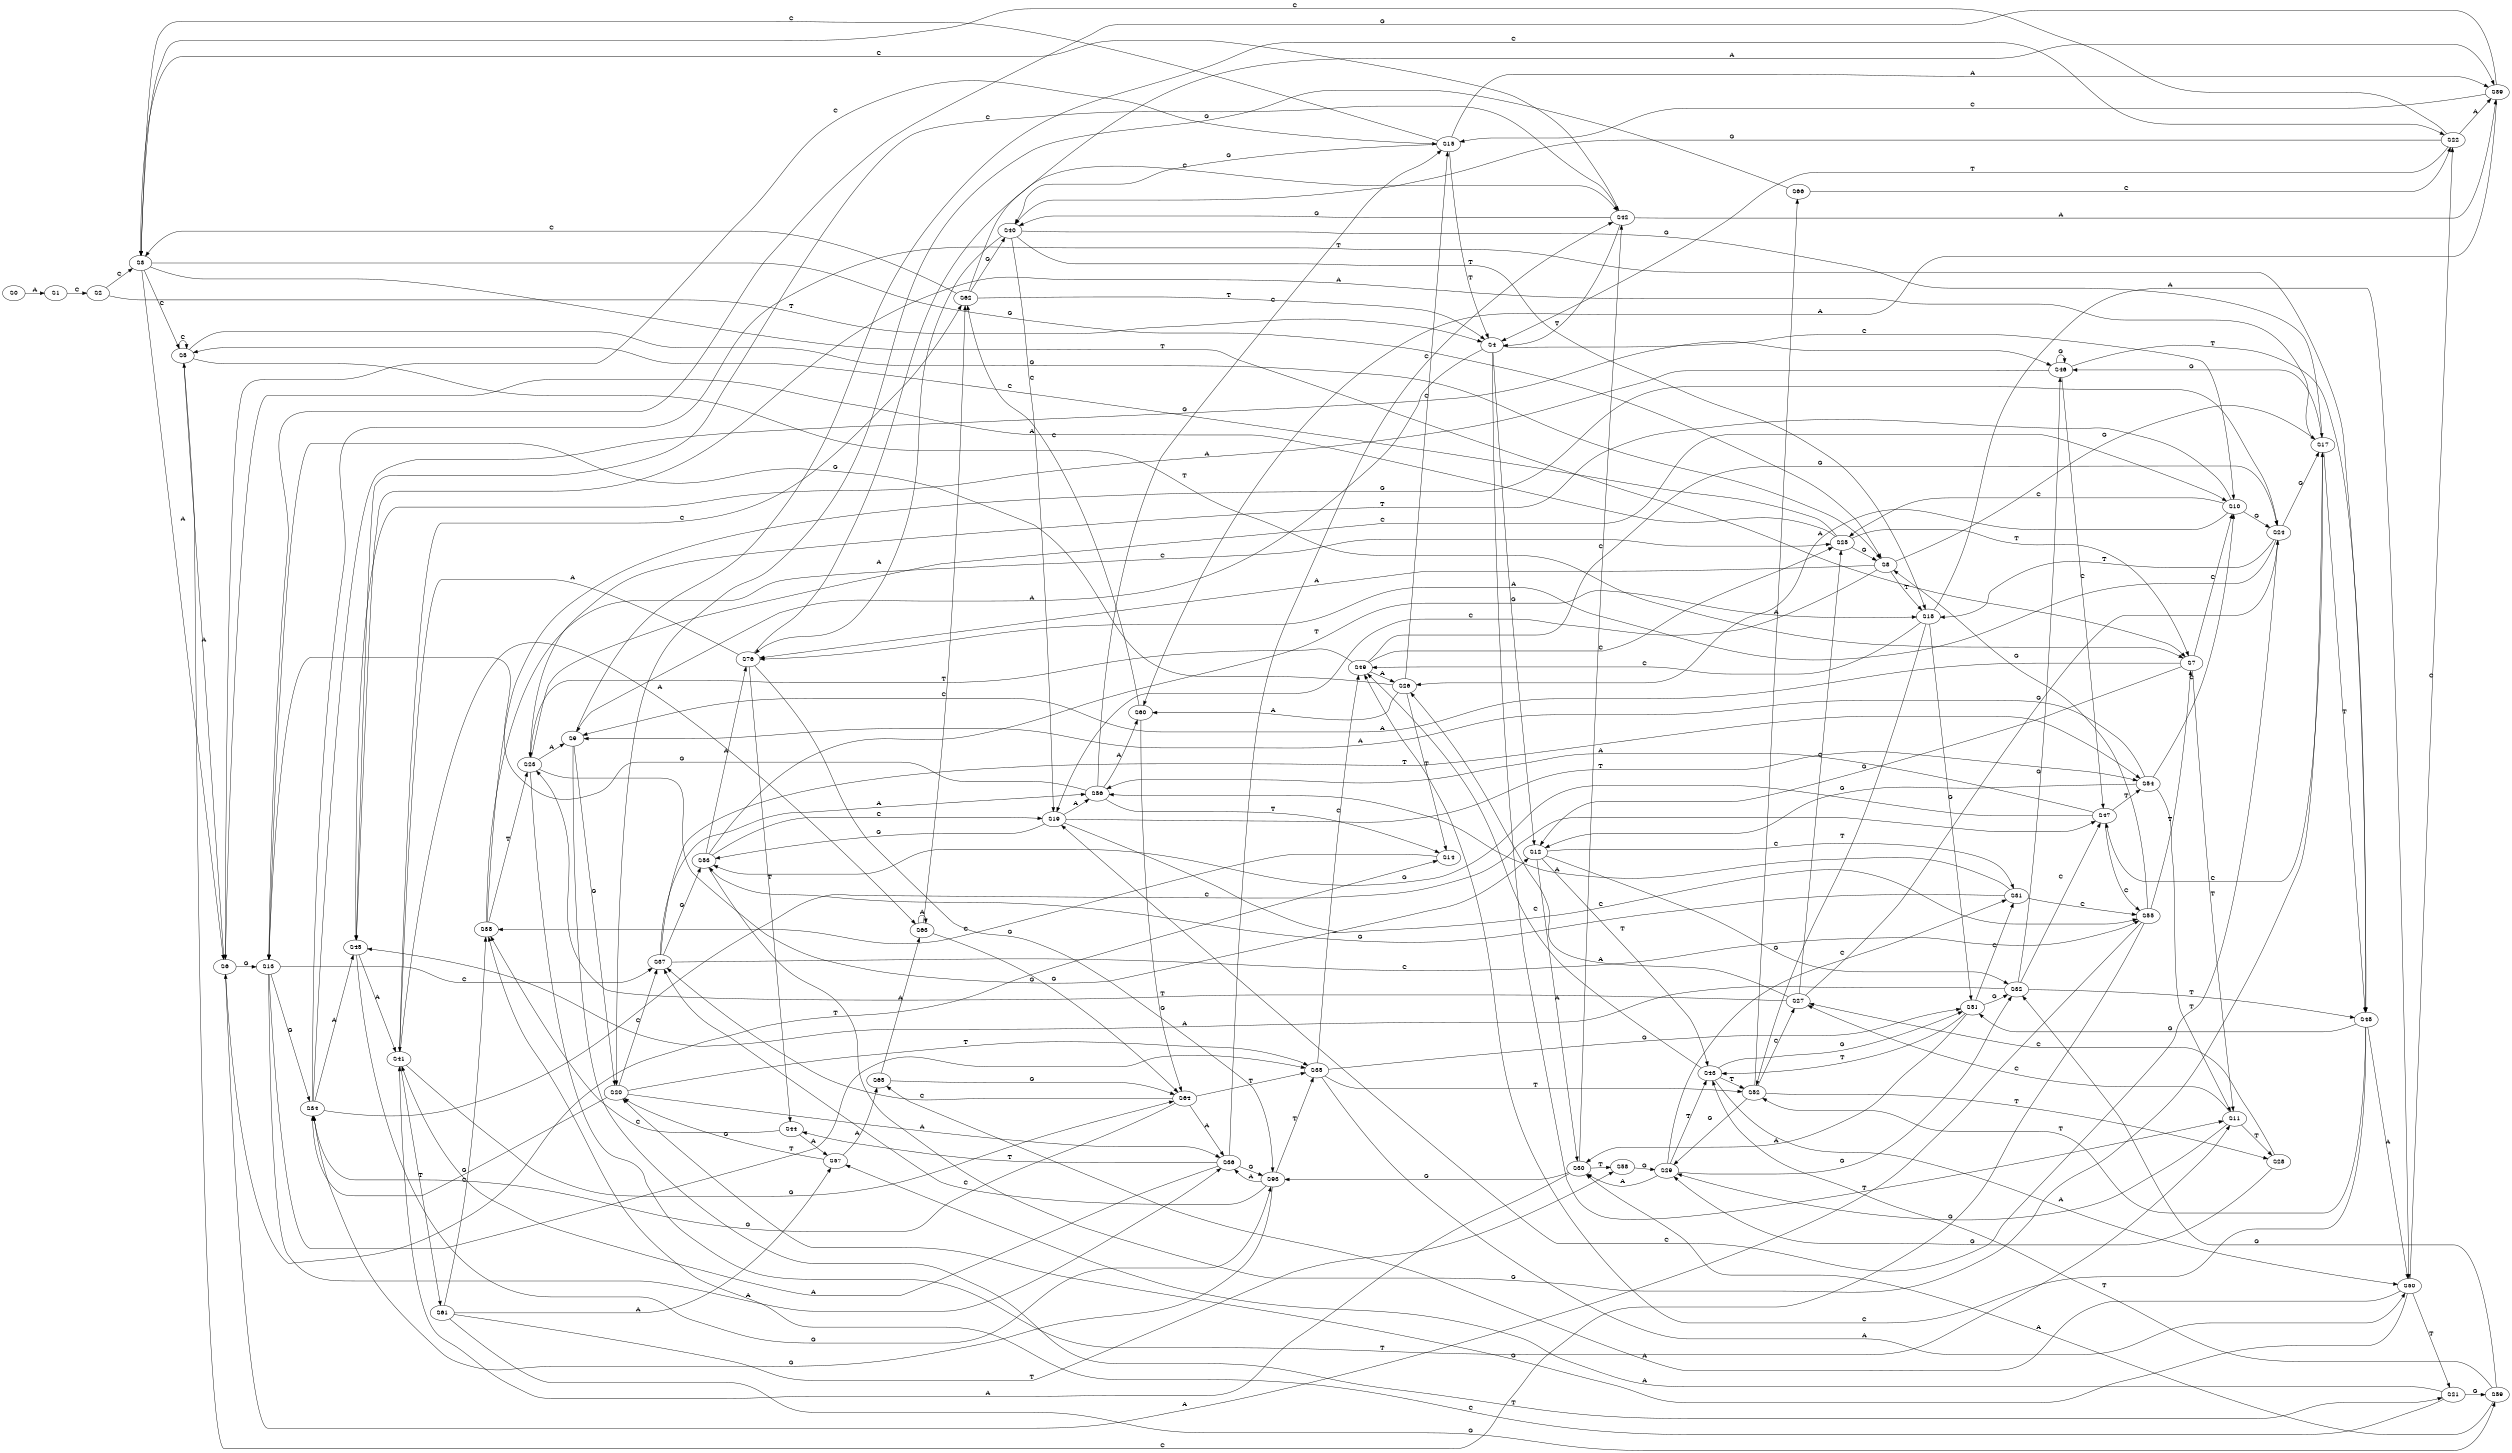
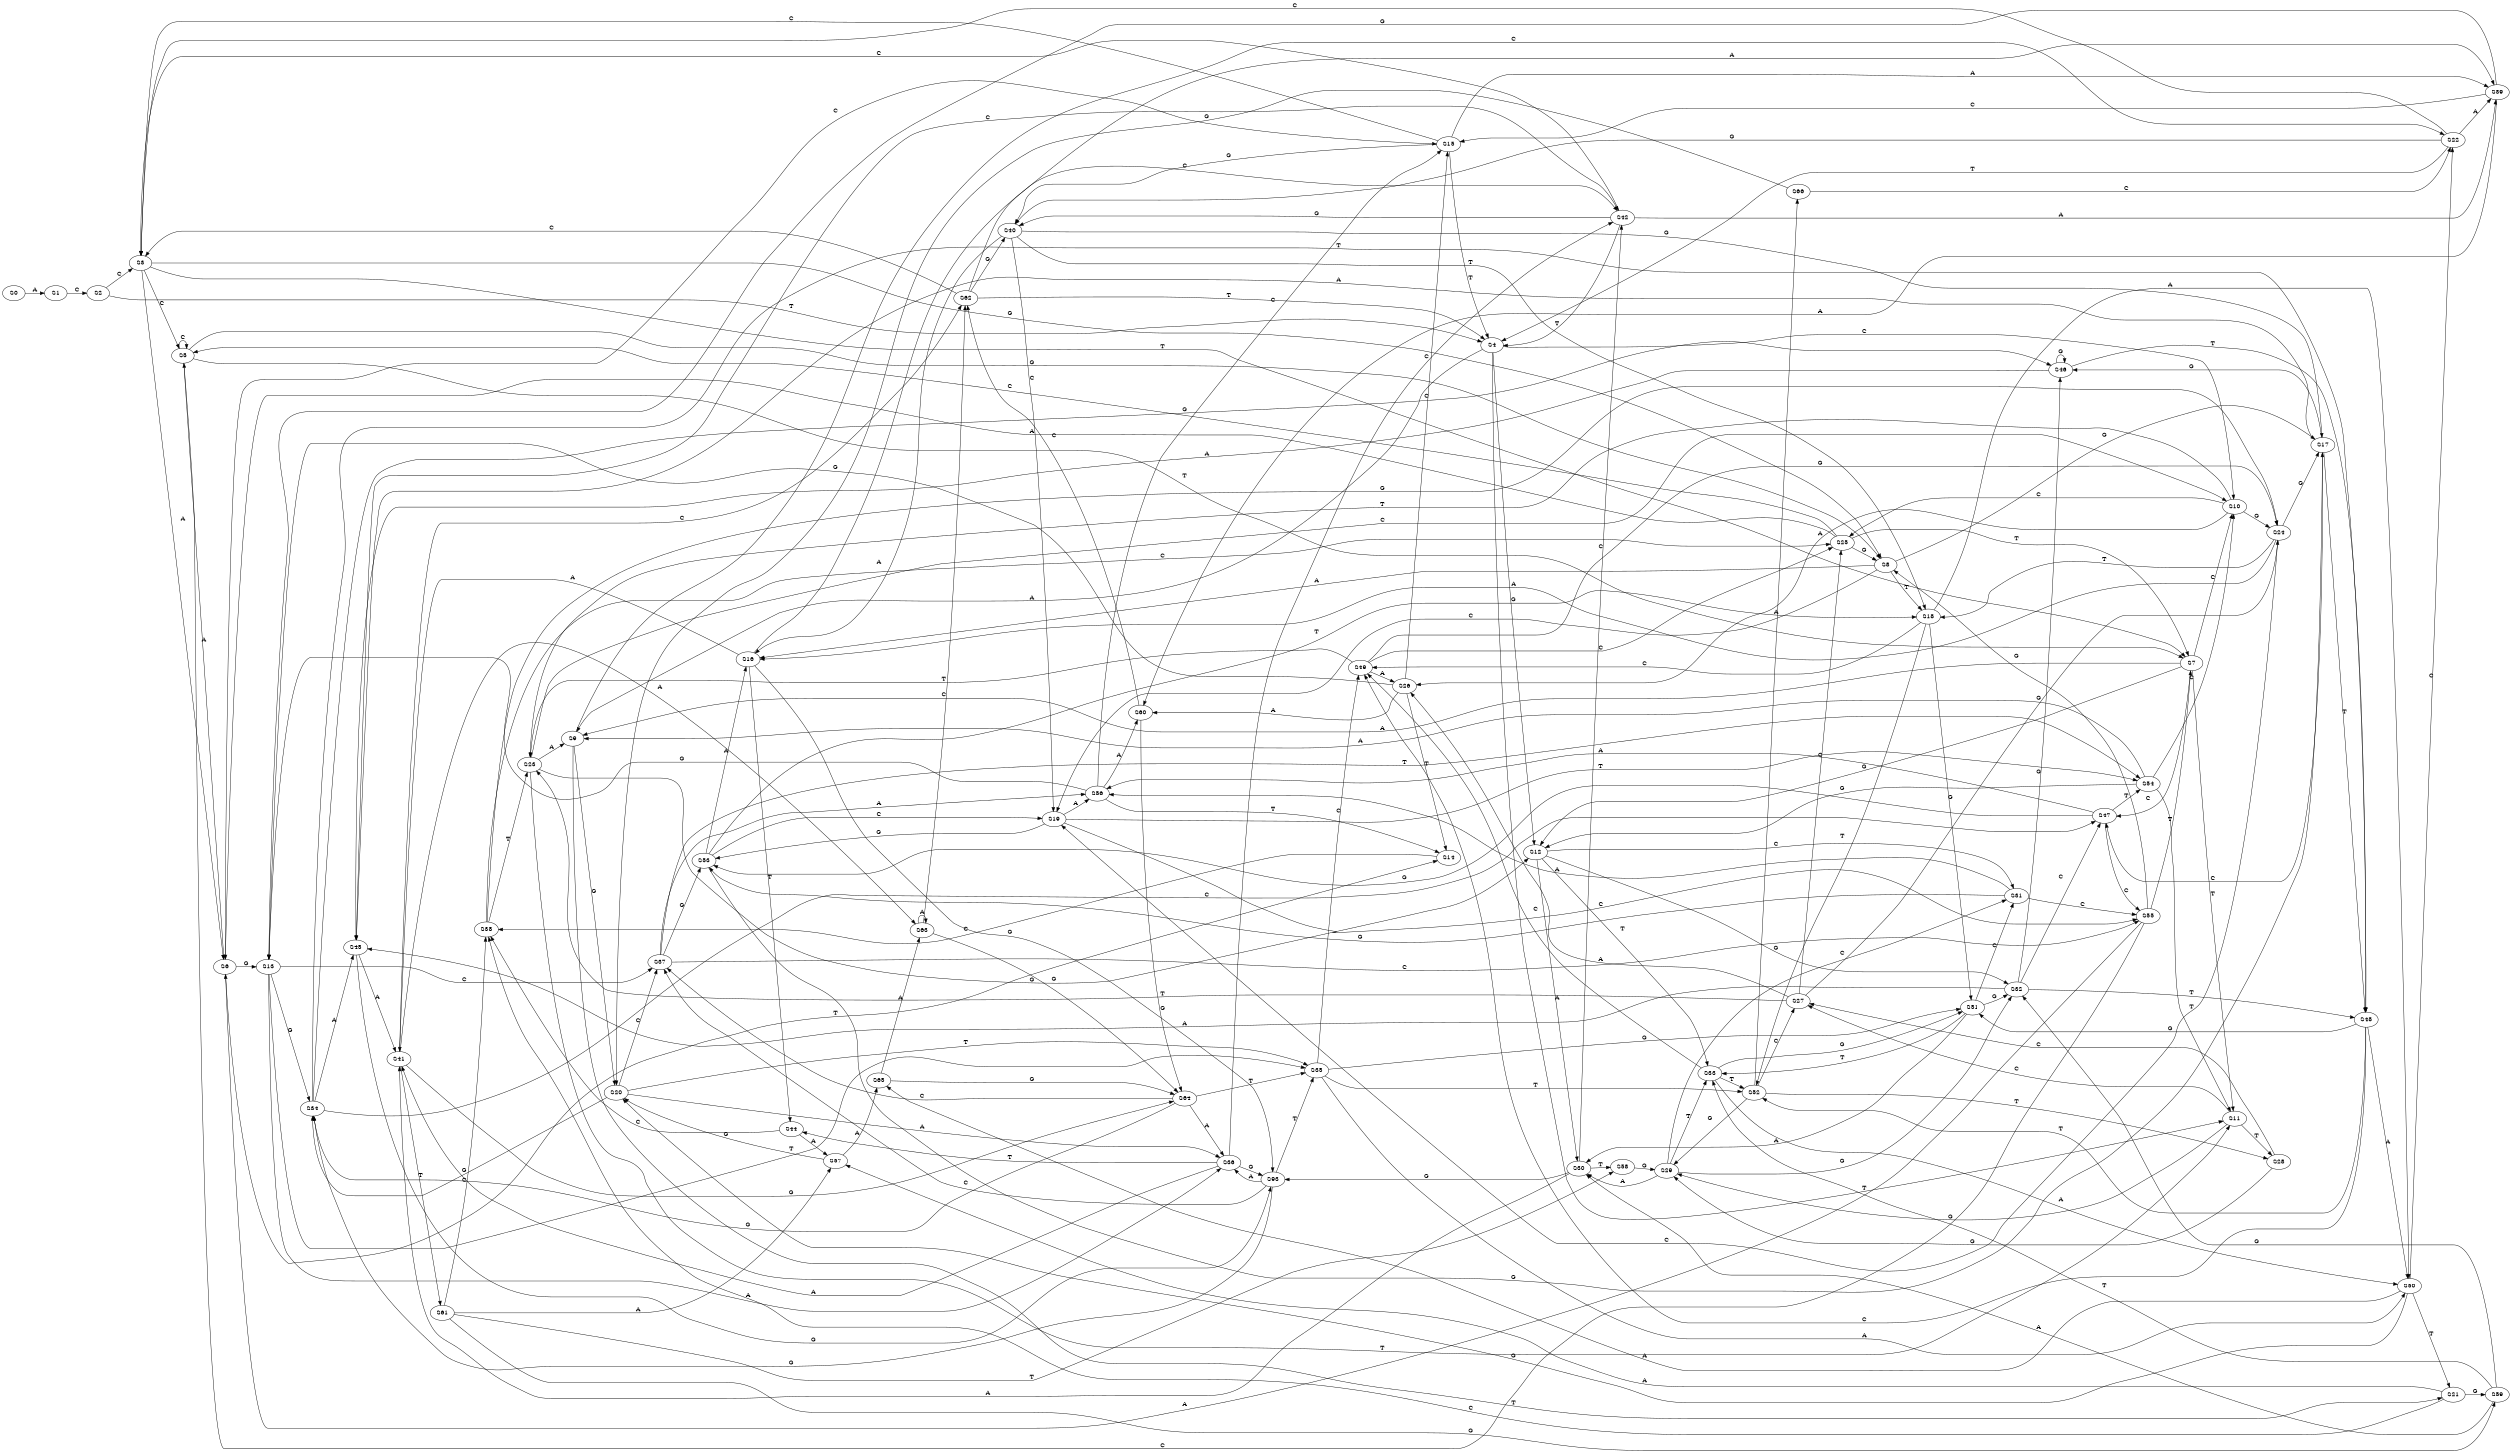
edge "S46" -> "S47": now "S7" -> "S47"
node "S76": label "S76" -> "S16"
node "S43": label "S43" -> "S33"
